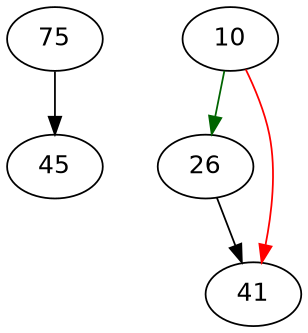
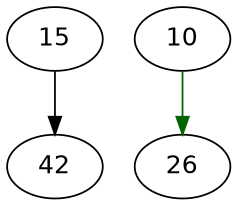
node "75": label "75" -> "15"
node "45": label "45" -> "42"
node "41": removed
